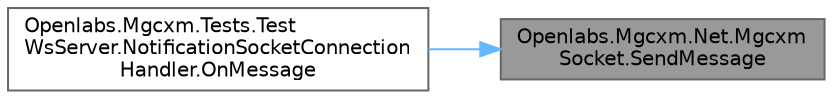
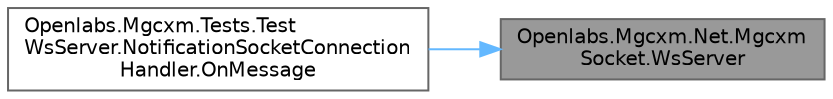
node "Openlabs.Mgcxm.Net.Mgcxm Socket.SendMessage": label "Openlabs.Mgcxm.Net.Mgcxm Socket.SendMessage" -> "Openlabs.Mgcxm.Net.Mgcxm Socket.WsServer"
